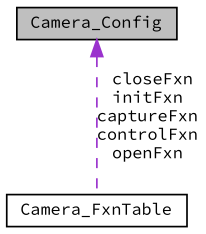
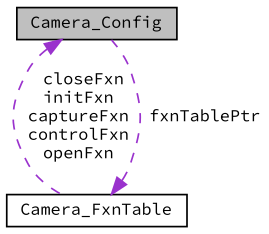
edge "Camera_Config" -> "Camera_FxnTable": added, label "fxnTablePtr"
